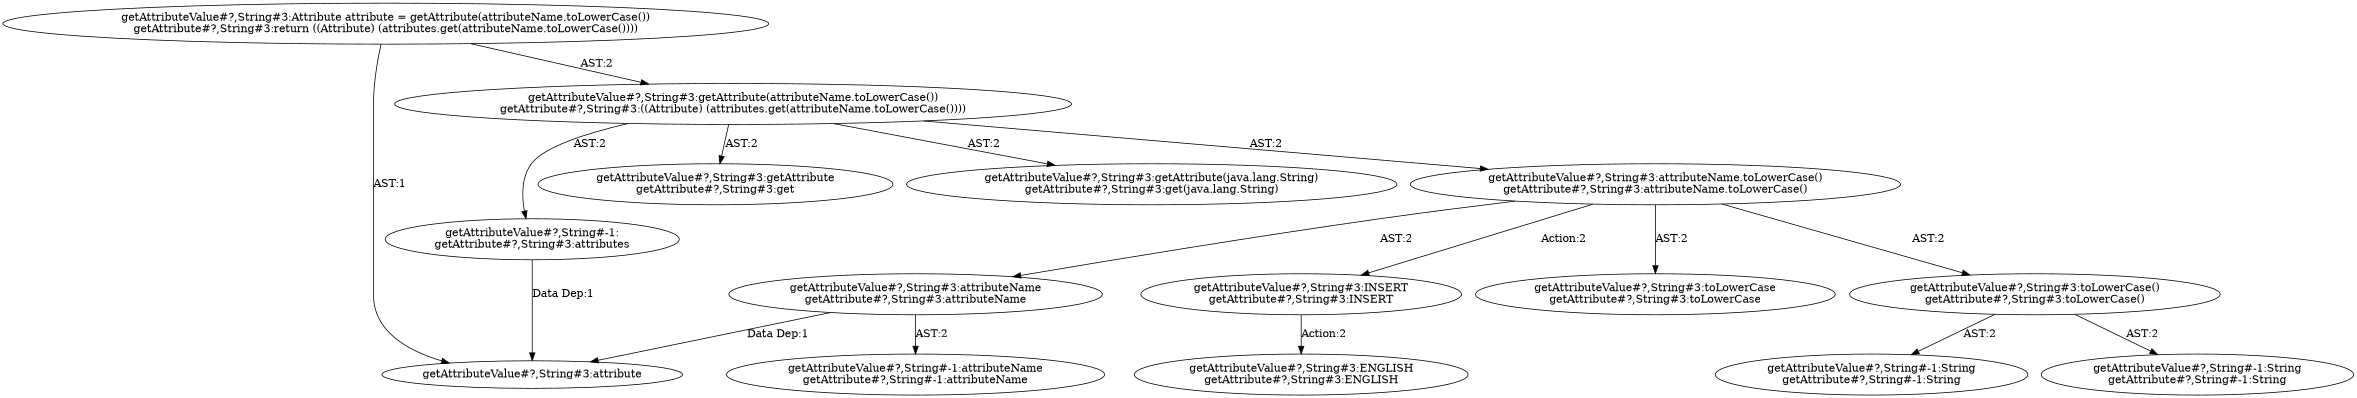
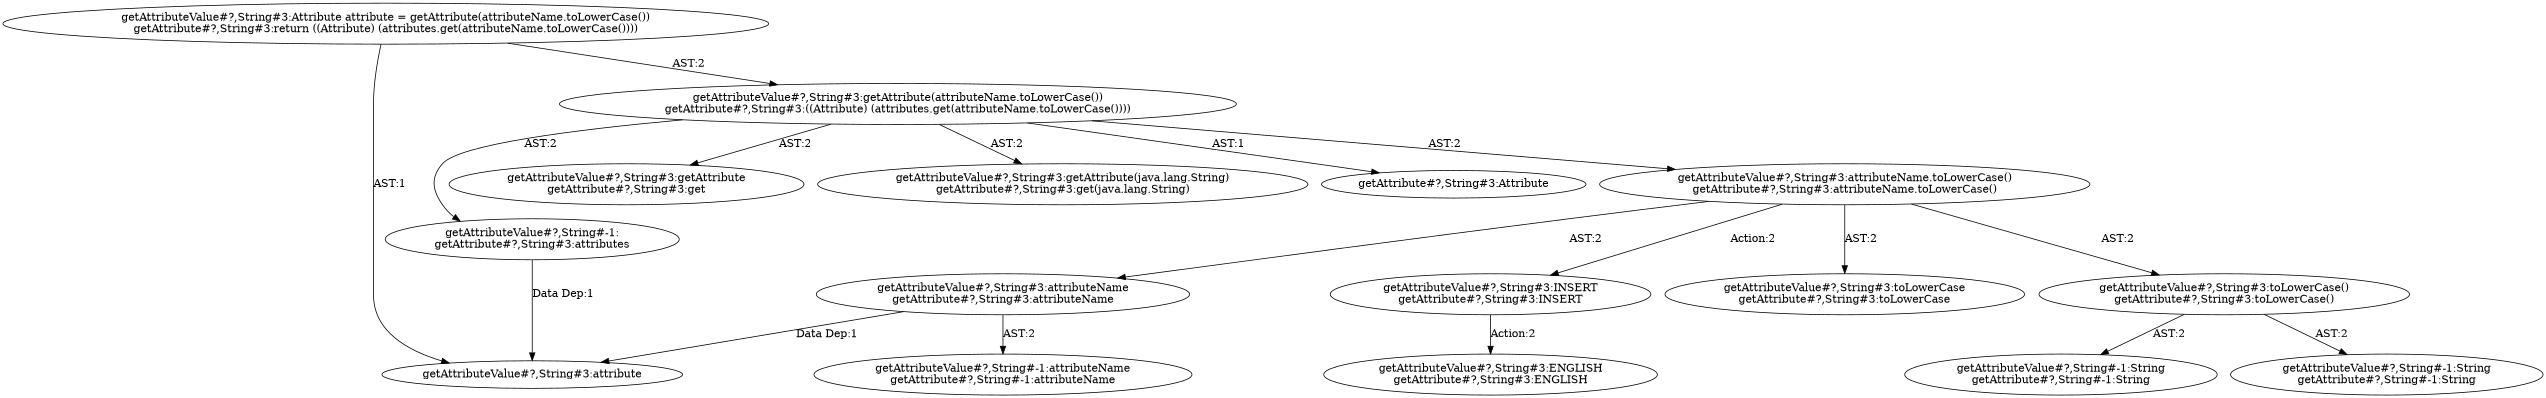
node "getAttribute#?,String#3:Attribute": added
